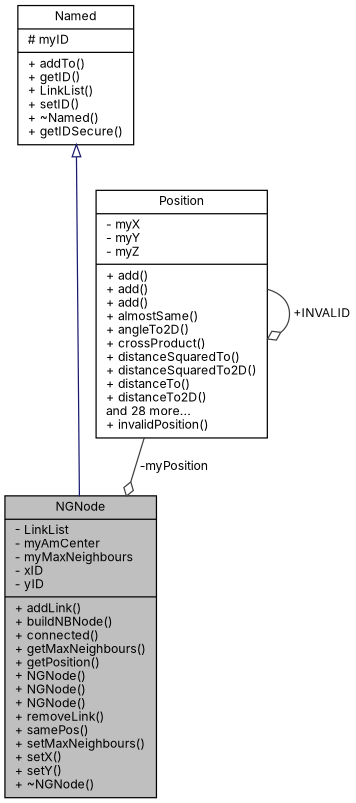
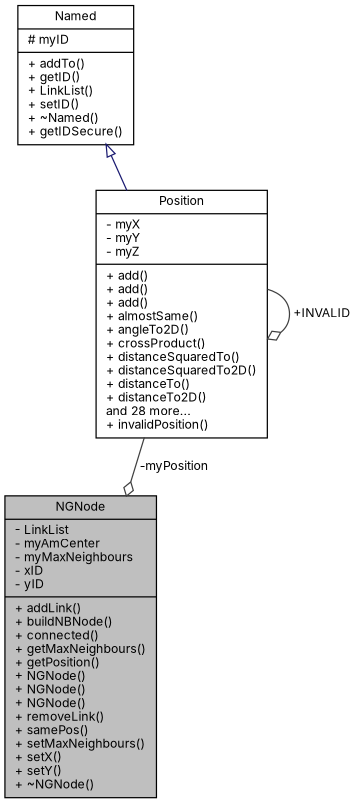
edge "NGNode" -> "Named": now "Position" -> "Named"
